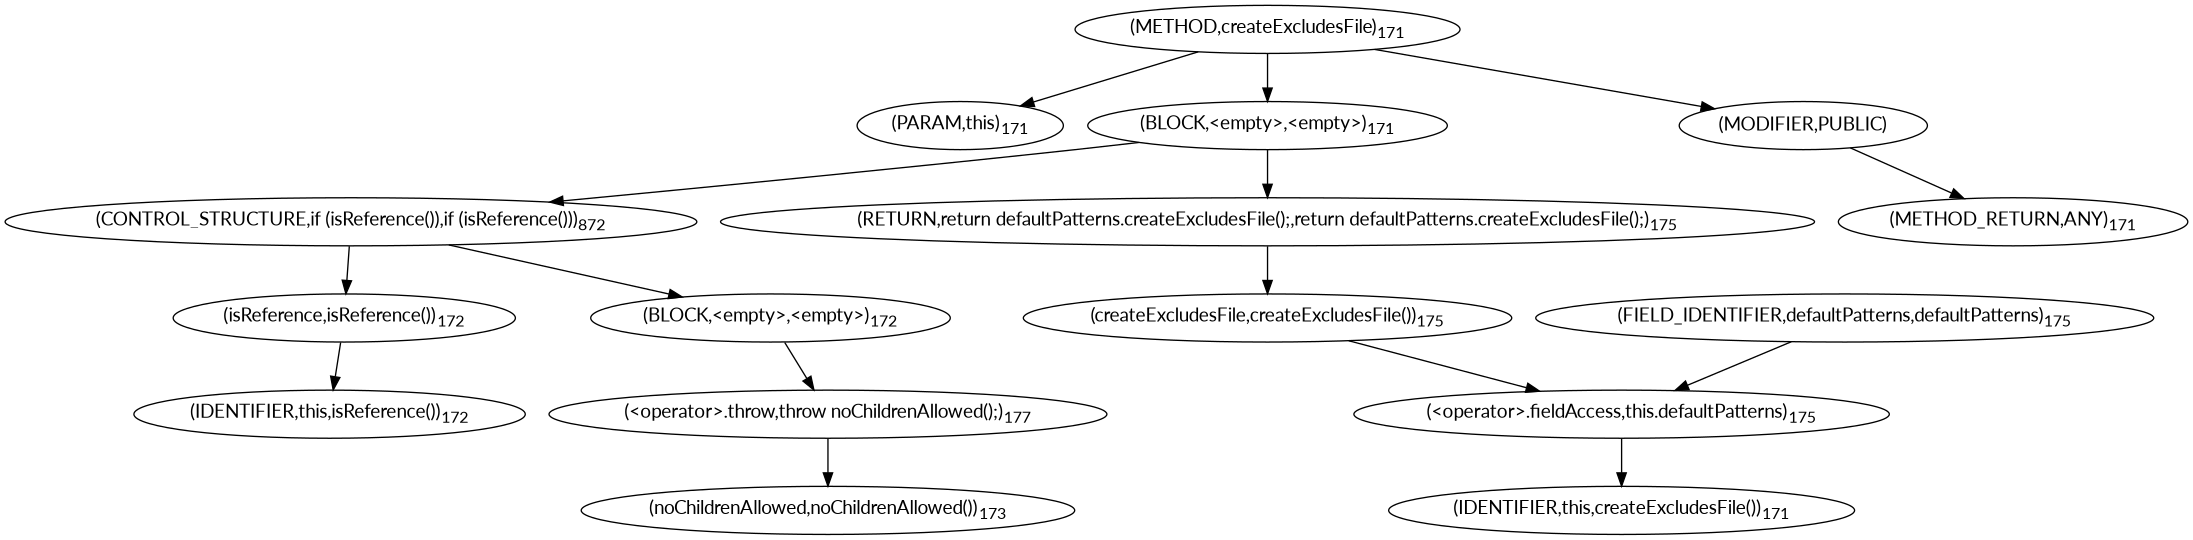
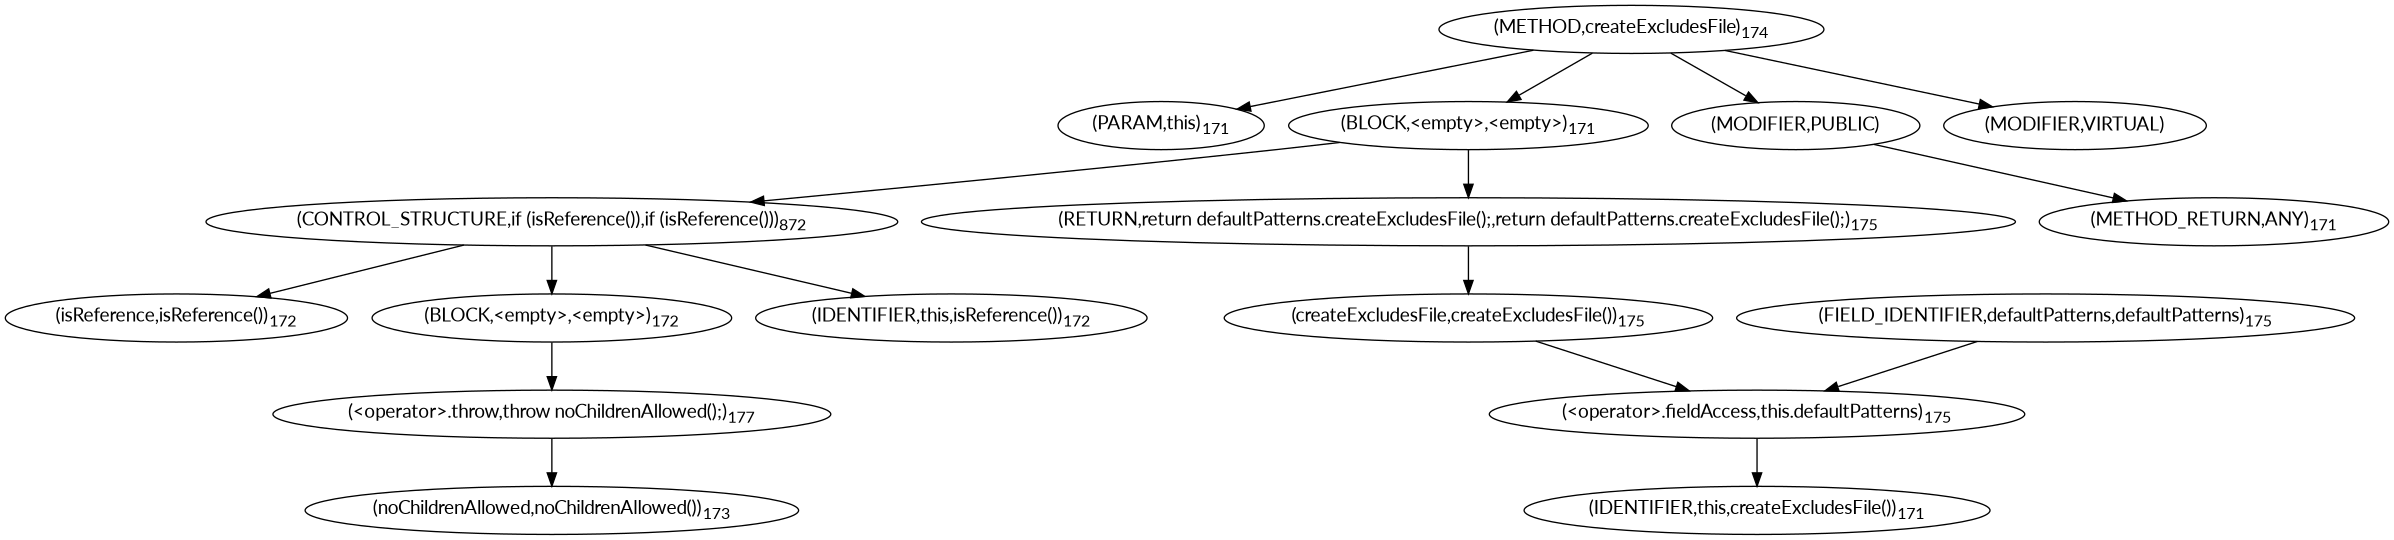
node "(METHOD,createExcludesFile)": text "171" -> "174"
node "(MODIFIER,VIRTUAL)": added
edge "(isReference,isReference())" -> "(IDENTIFIER,this,isReference())": now "(CONTROL_STRUCTURE,if (isReference()),if (isReference()))" -> "(IDENTIFIER,this,isReference())"
